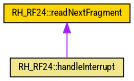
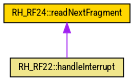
node "RH_RF24::handleInterrupt": label "RH_RF24::handleInterrupt" -> "RH_RF22::handleInterrupt"
